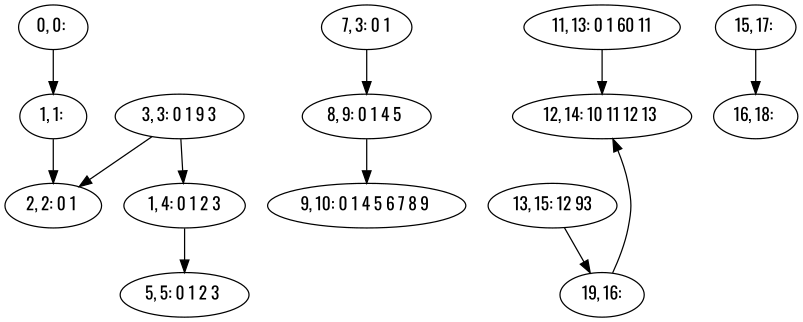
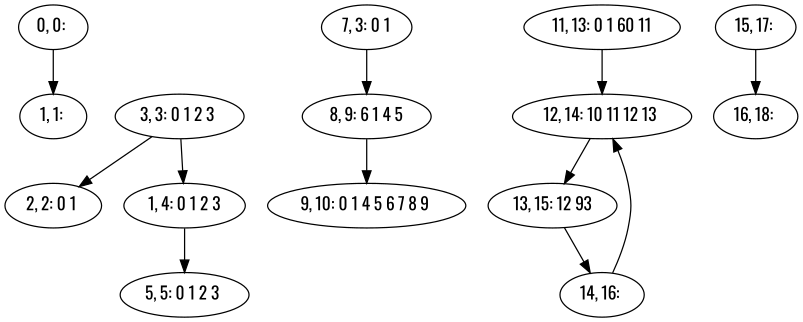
node "3, 3: 0 1 9 3": label "3, 3: 0 1 9 3" -> "3, 3: 0 1 2 3"
node "8, 9: 0 1 4 5": label "8, 9: 0 1 4 5" -> "8, 9: 6 1 4 5"
edge "1, 1:" -> "2, 2: 0 1": removed
edge "12, 14: 10 11 12 13" -> "13, 15: 12 93": added
node "19, 16:": label "19, 16:" -> "14, 16:"
